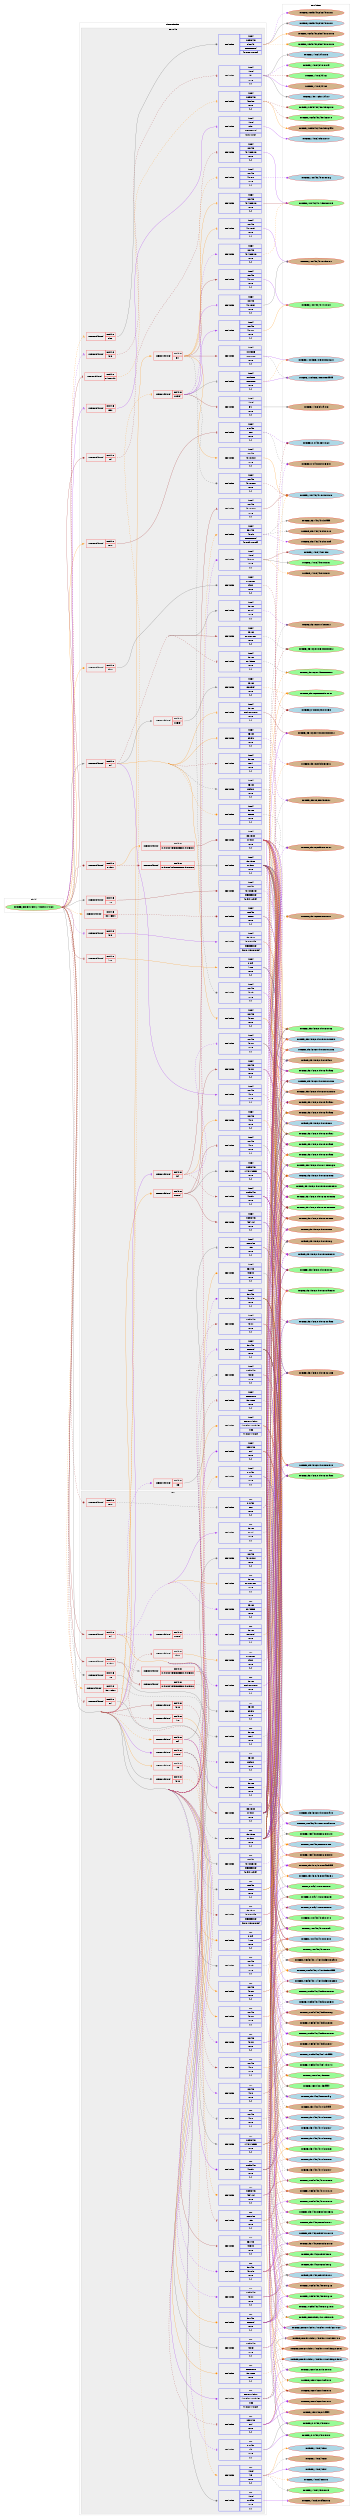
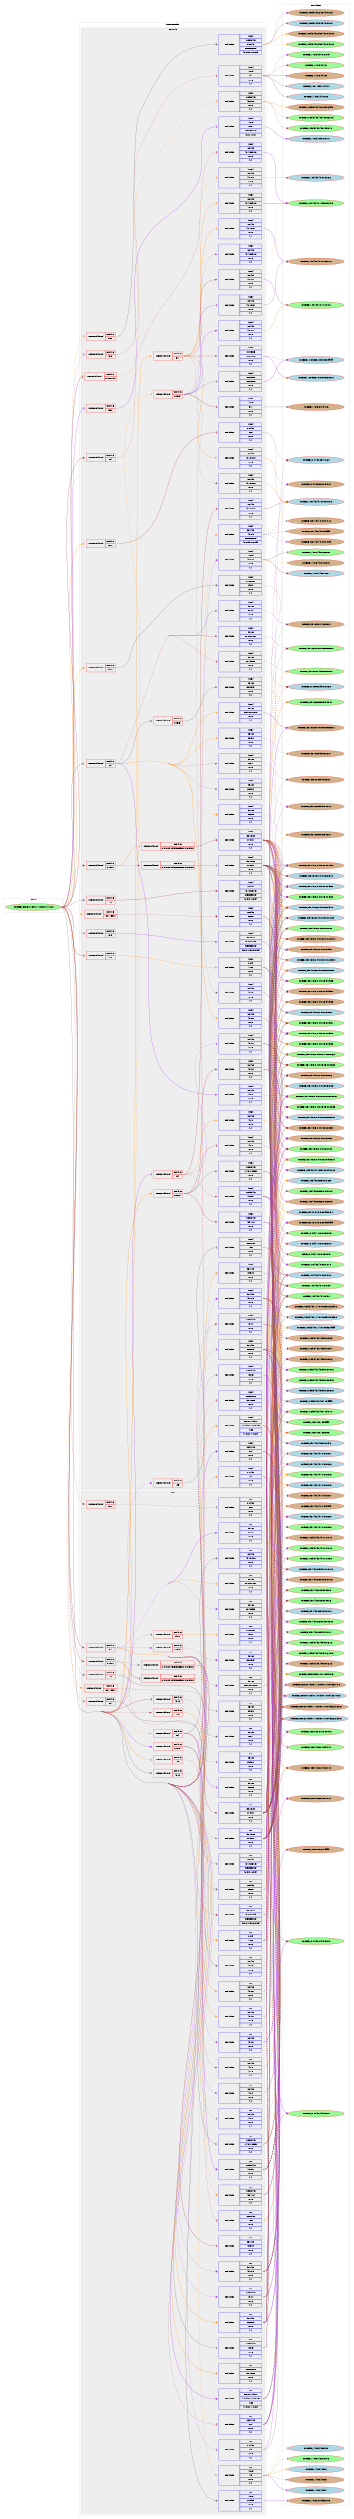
node "portage://dev-libs/libxml2-2.12.8": added
